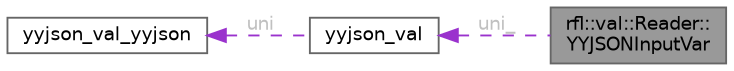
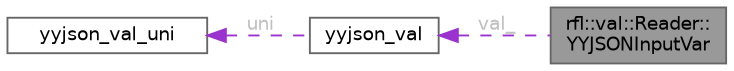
edge "rfl::val::Reader:: YYJSONInputVar" -> "yyjson_val": label " uni_" -> " val_"
node "yyjson_val_yyjson": label "yyjson_val_yyjson" -> "yyjson_val_uni"
